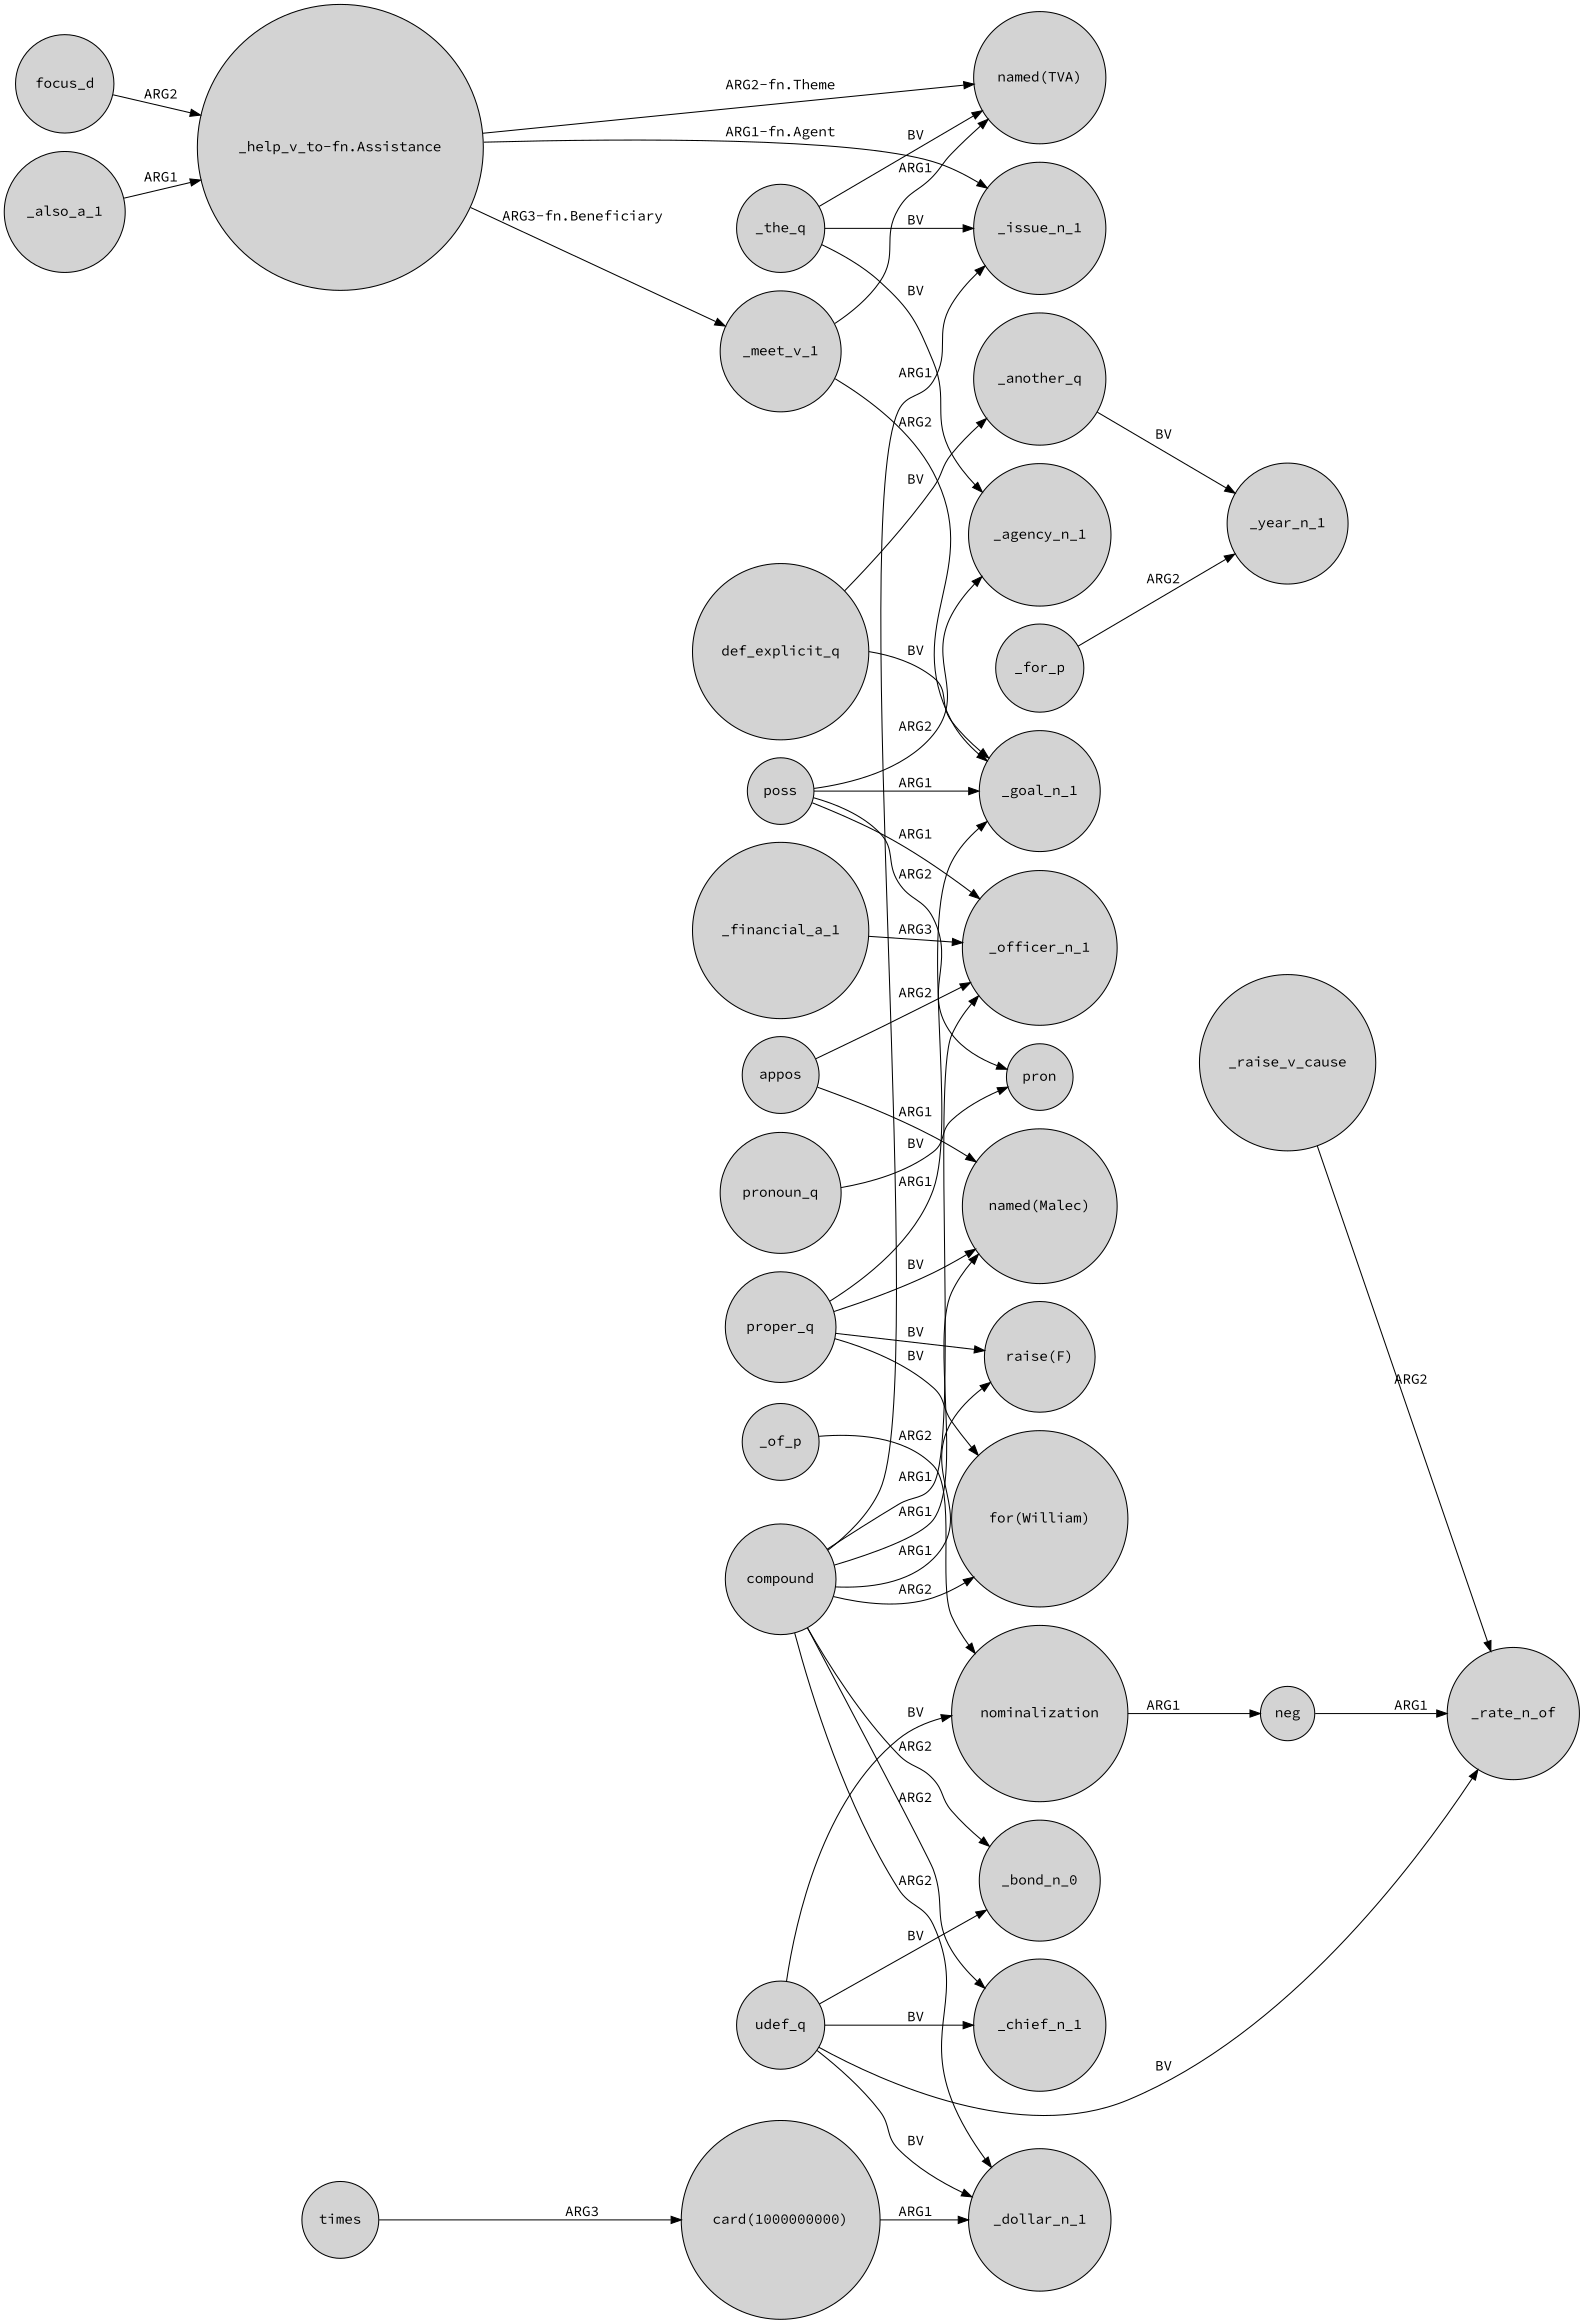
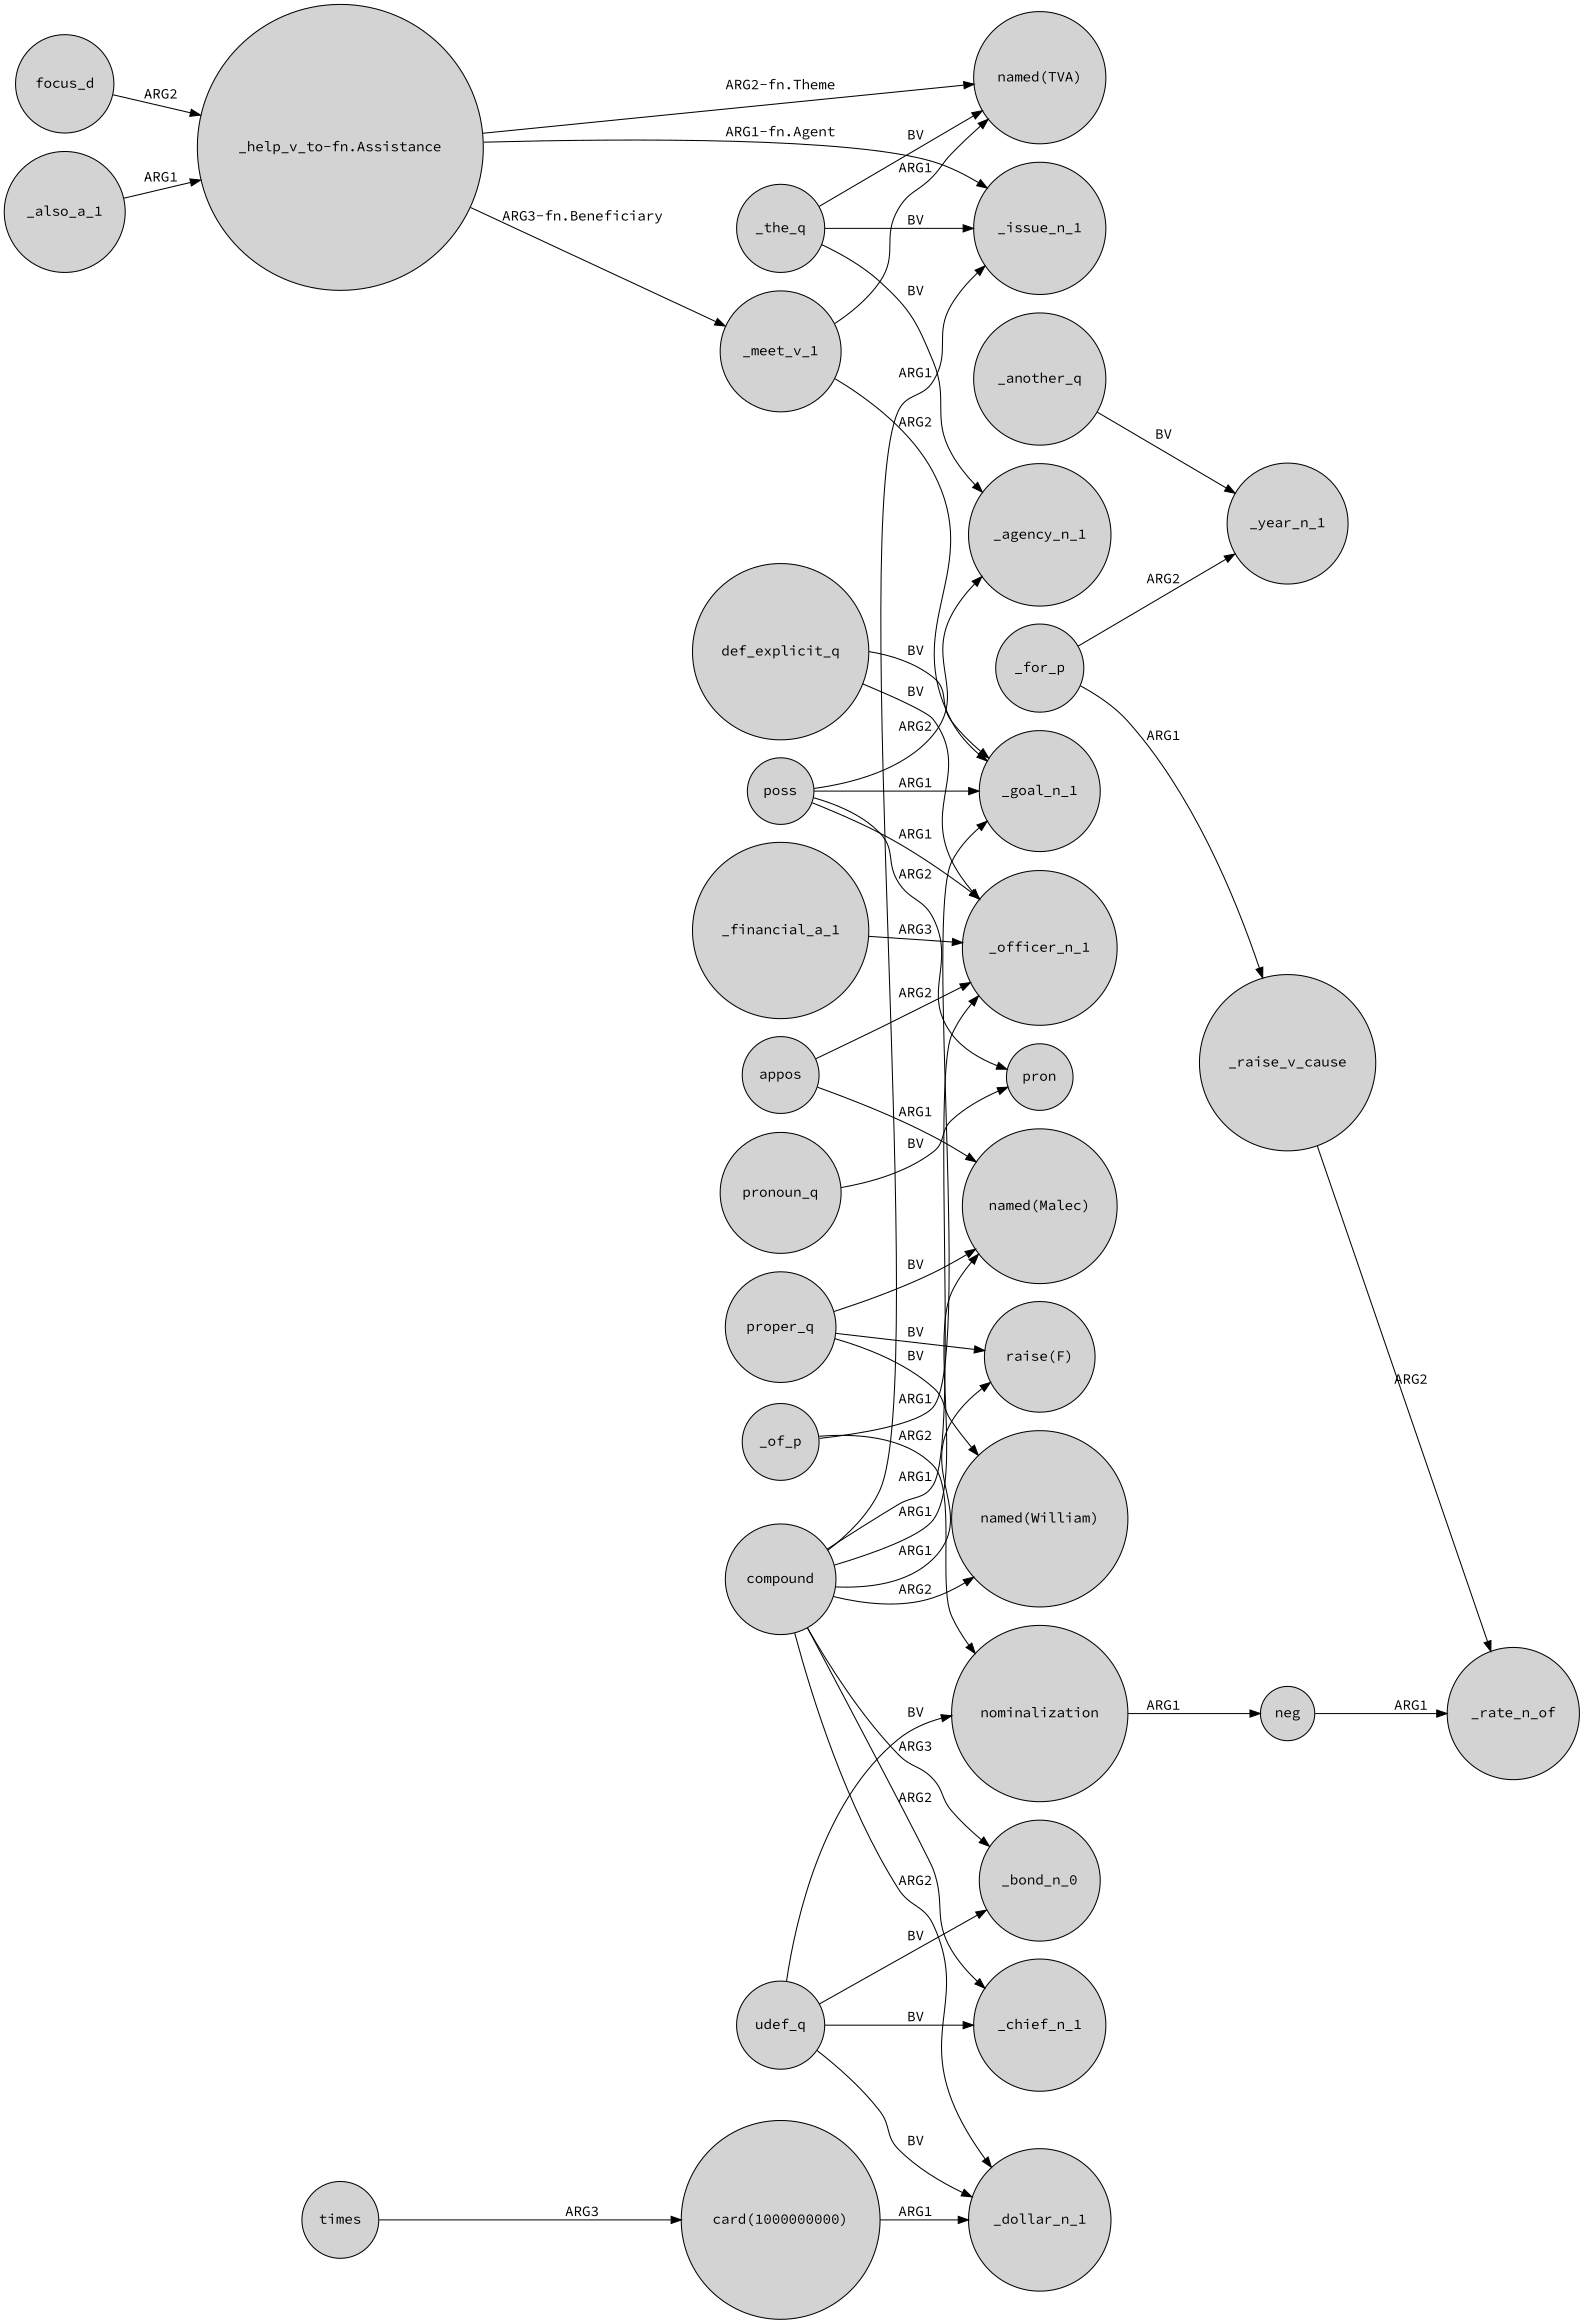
edge "def_explicit_q" -> "_another_q": now "def_explicit_q" -> "_officer_n_1"
edge "_for_p" -> "_raise_v_cause": added, label "ARG1"
edge "proper_q" -> "_goal_n_1": now "_of_p" -> "_goal_n_1"
node "for(William)": label "for(William)" -> "named(William)"
edge "compound" -> "_bond_n_0": label "ARG2" -> "ARG3"
edge "udef_q" -> "_rate_n_of": removed, label "BV"
